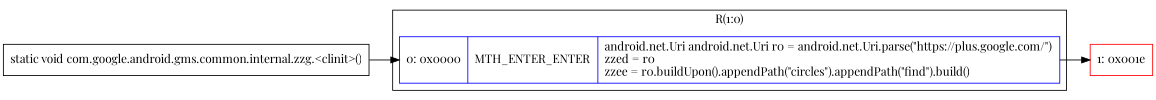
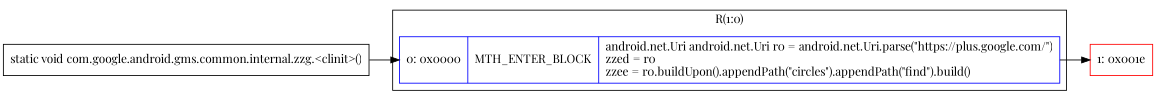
node "0: 0x0000": text "MTH_ENTER_ENTER" -> "MTH_ENTER_BLOCK"
